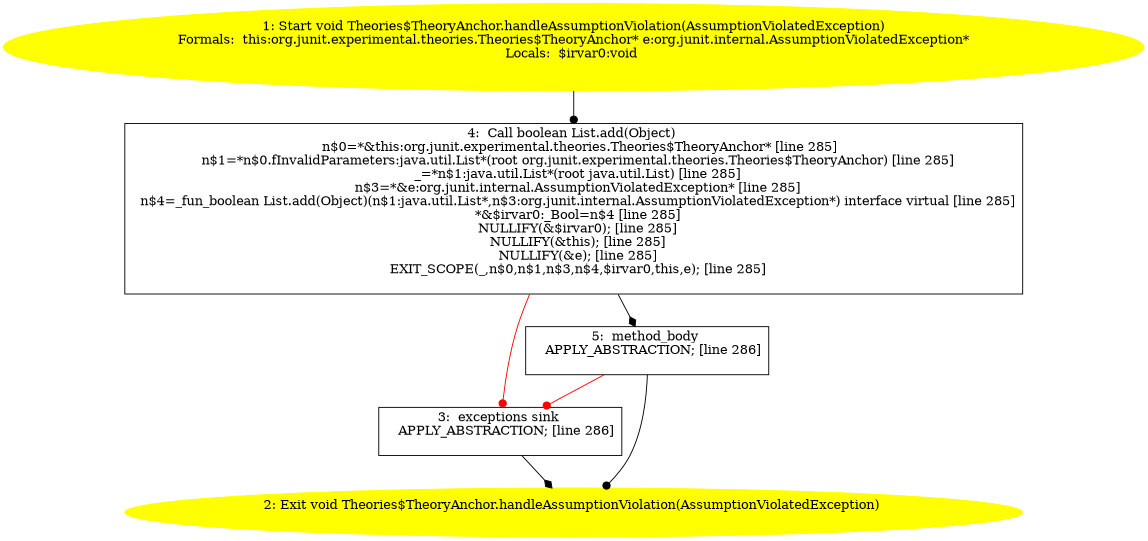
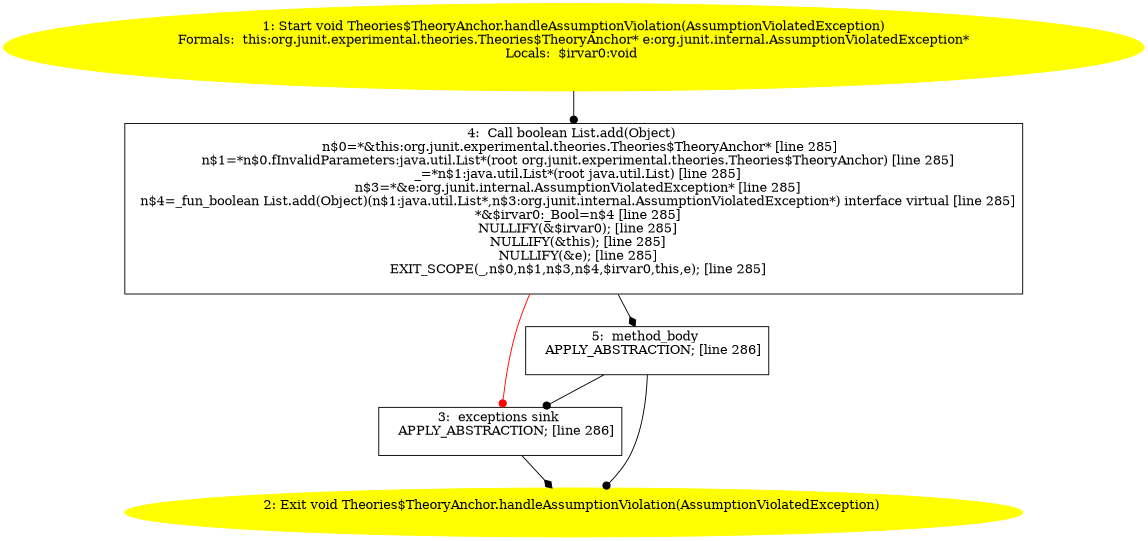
edge "5:  method_body APPLY_ABSTRACTION; [line 286]" -> "3:  exceptions sink APPLY_ABSTRACTION; [line 286]": color red -> black
